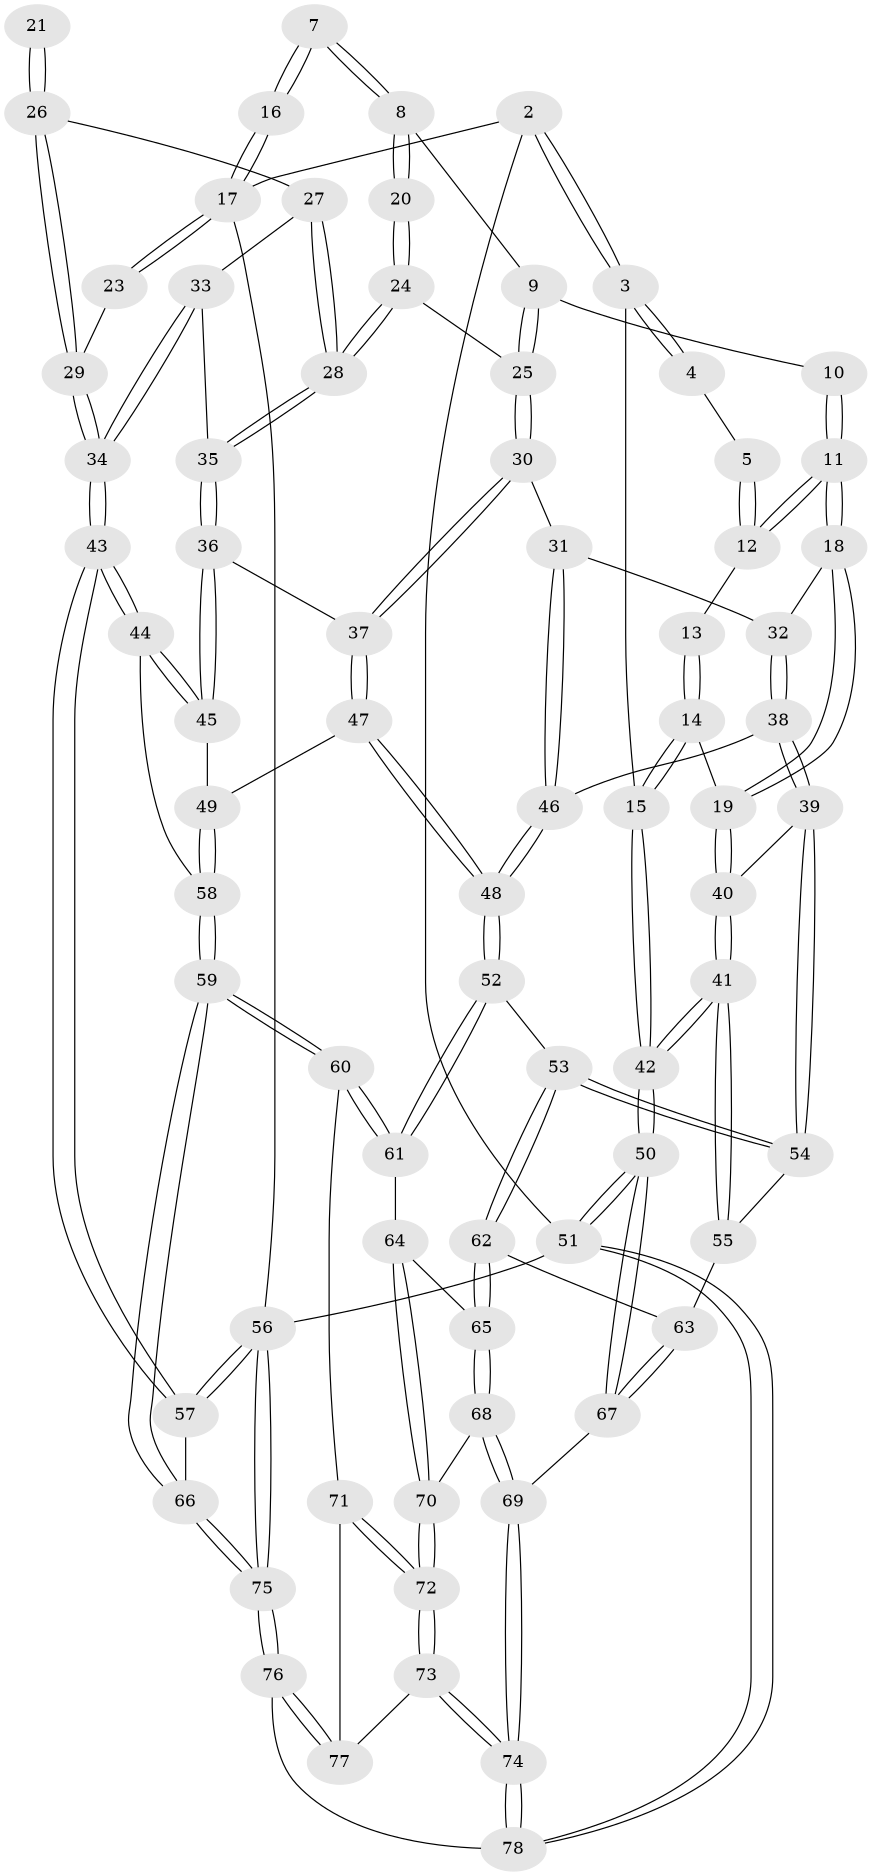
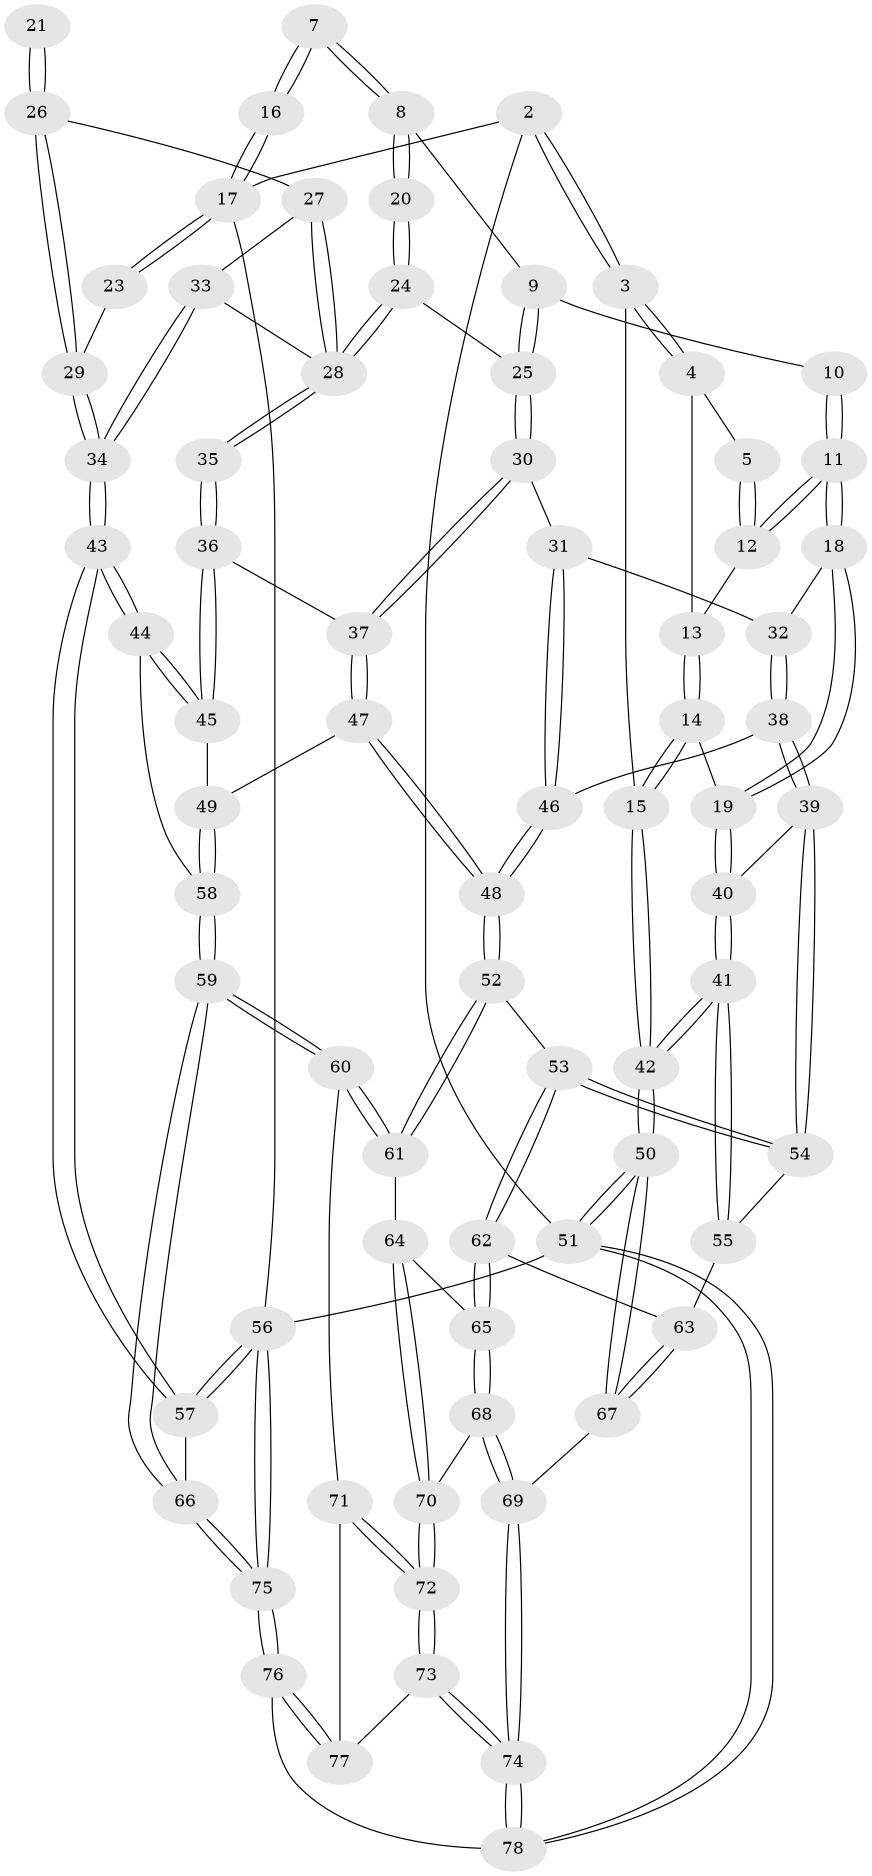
edge "33" -- "35": now "33" -- "28"
edge "4" -- "13": added
